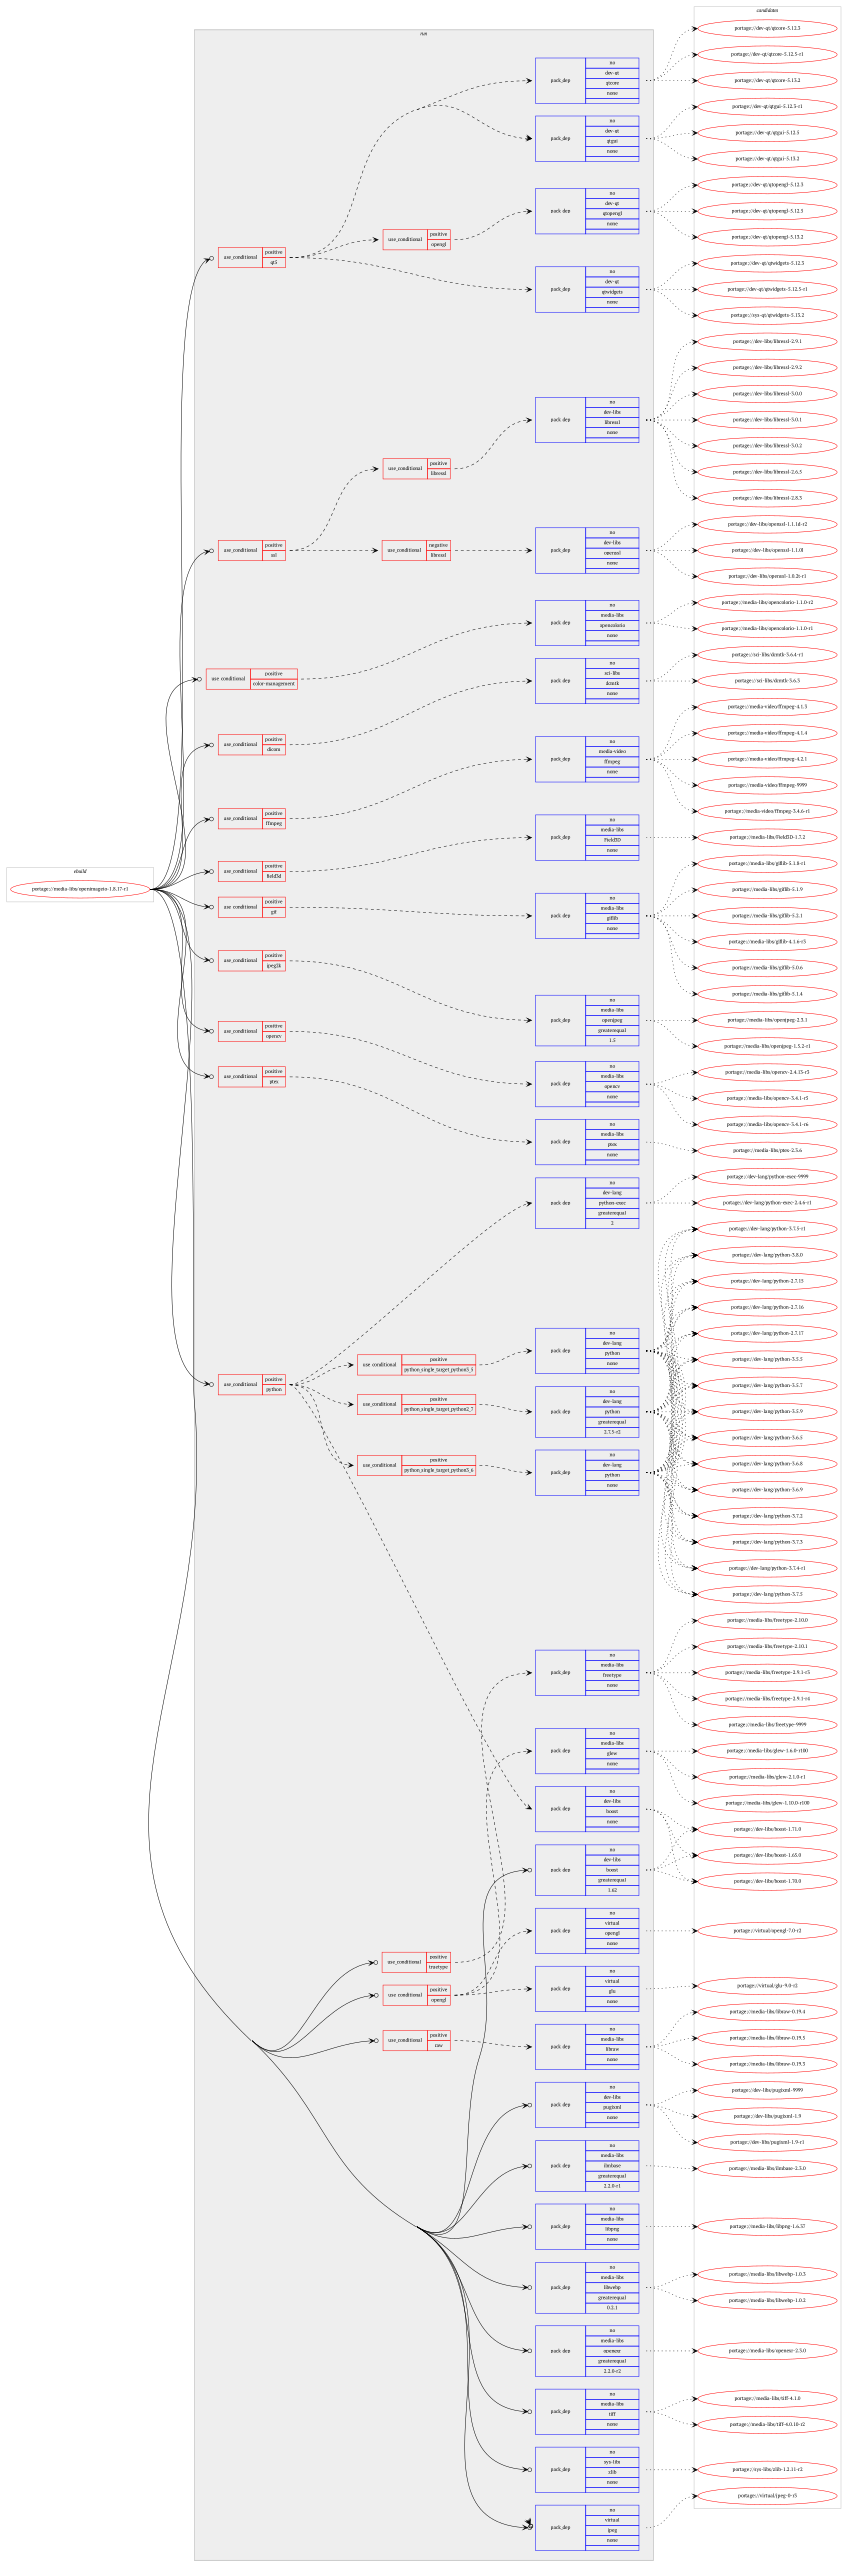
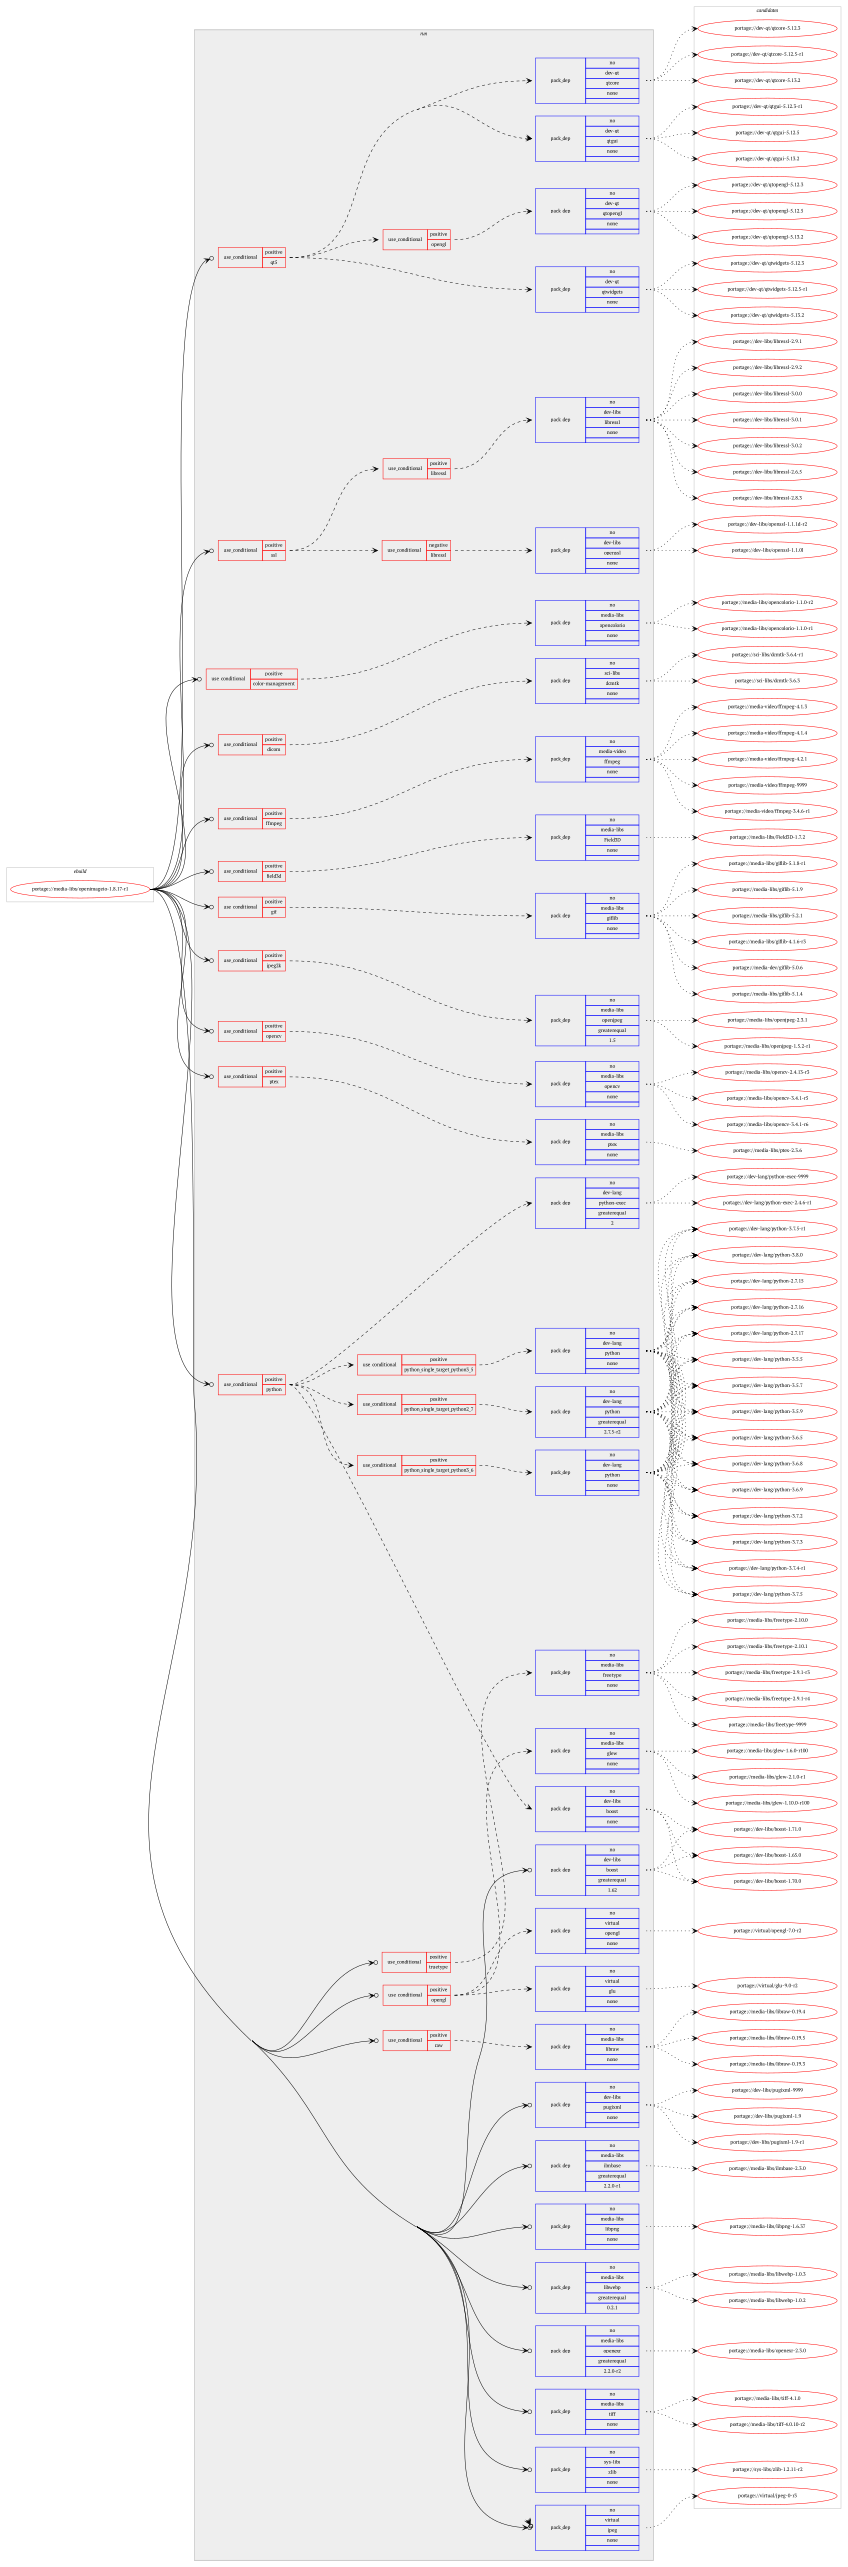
node "portage://sys-qt/qtwidgets-5.13.2": label "portage://sys-qt/qtwidgets-5.13.2" -> "portage://dev-qt/qtwidgets-5.13.2"
node "portage://dev-libs/openssl-1.0.2t-r1": removed
node "portage://media-libs/giflib-5.0.6": label "portage://media-libs/giflib-5.0.6" -> "portage://media-dev/giflib-5.0.6"
